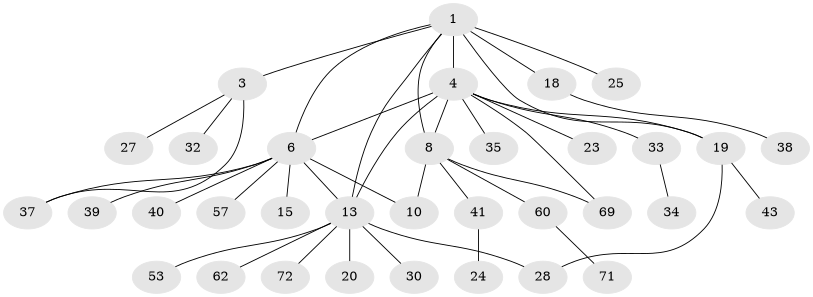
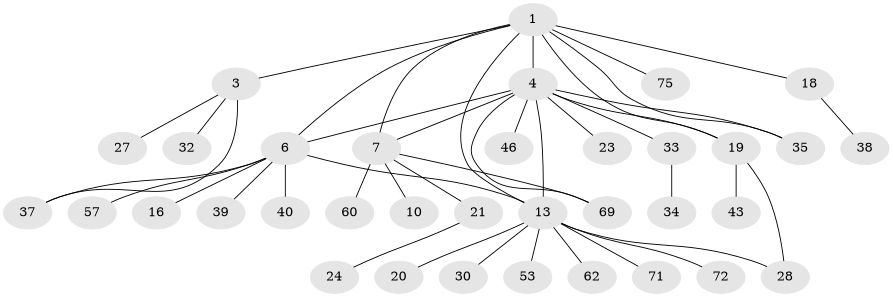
node "25": label "25" -> "75"
edge "1" -- "35": added
node "8": label "8" -> "7"
node "46": added
edge "6" -- "10": removed
node "15": label "15" -> "16"
node "41": label "41" -> "21"
edge "60" -- "71": now "13" -- "71"
